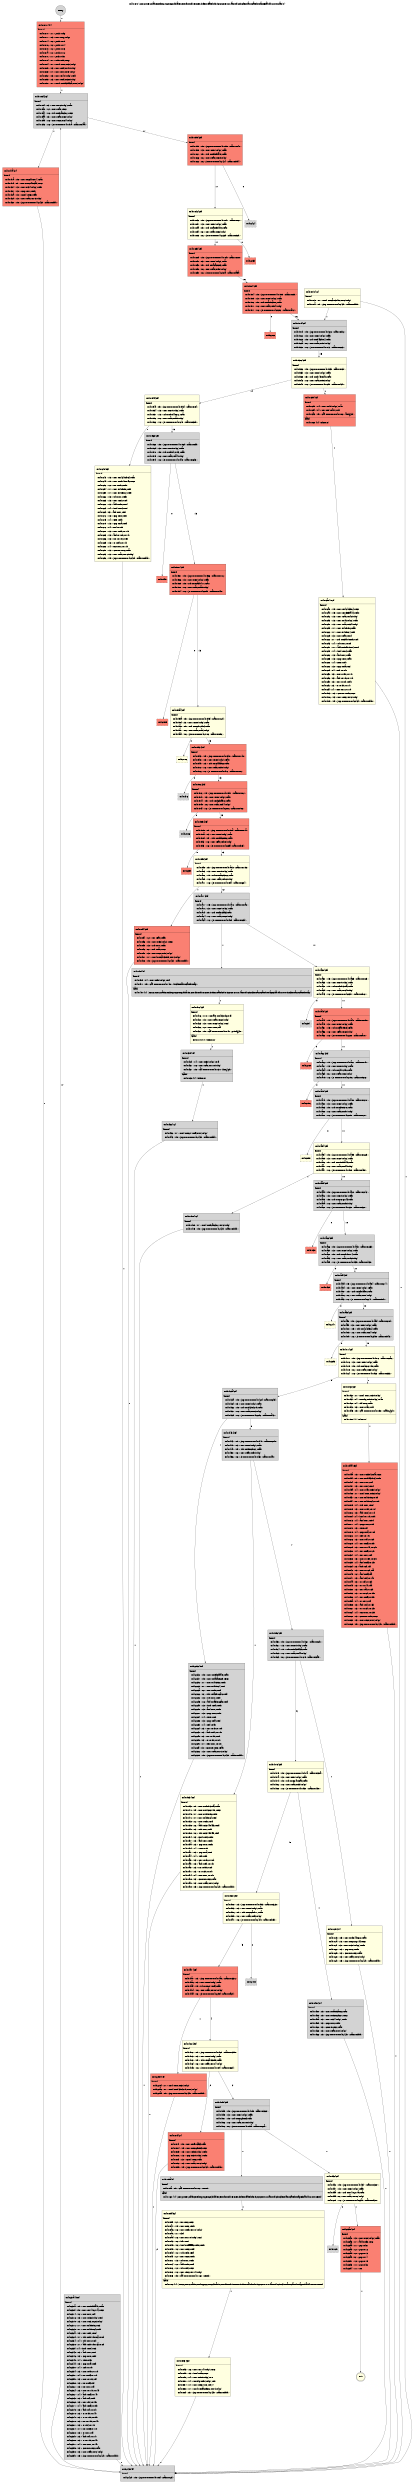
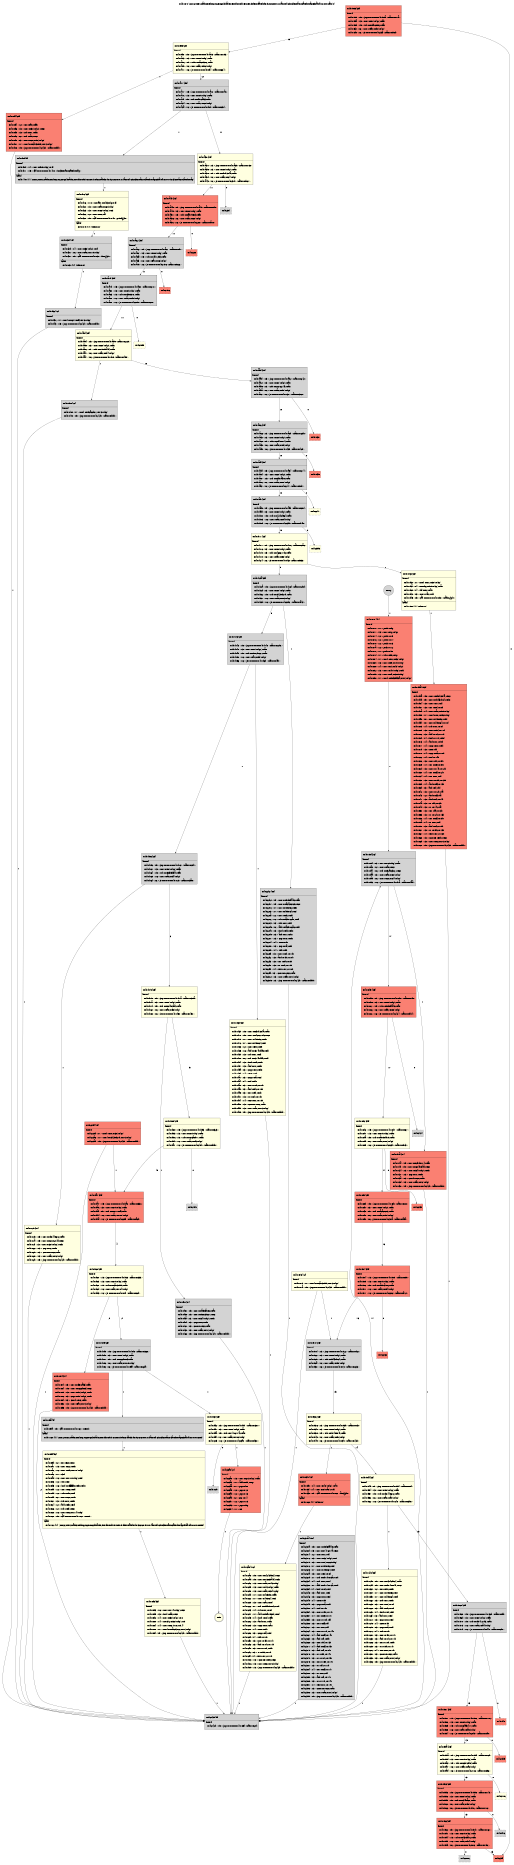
edge "0x4019cc [25]" -> "0x4019e5 [25]": now "0x4019cc [25]" -> "0x4023ff"
edge "0x401ba7 [25]" -> "0x40229f [19]": reversed
